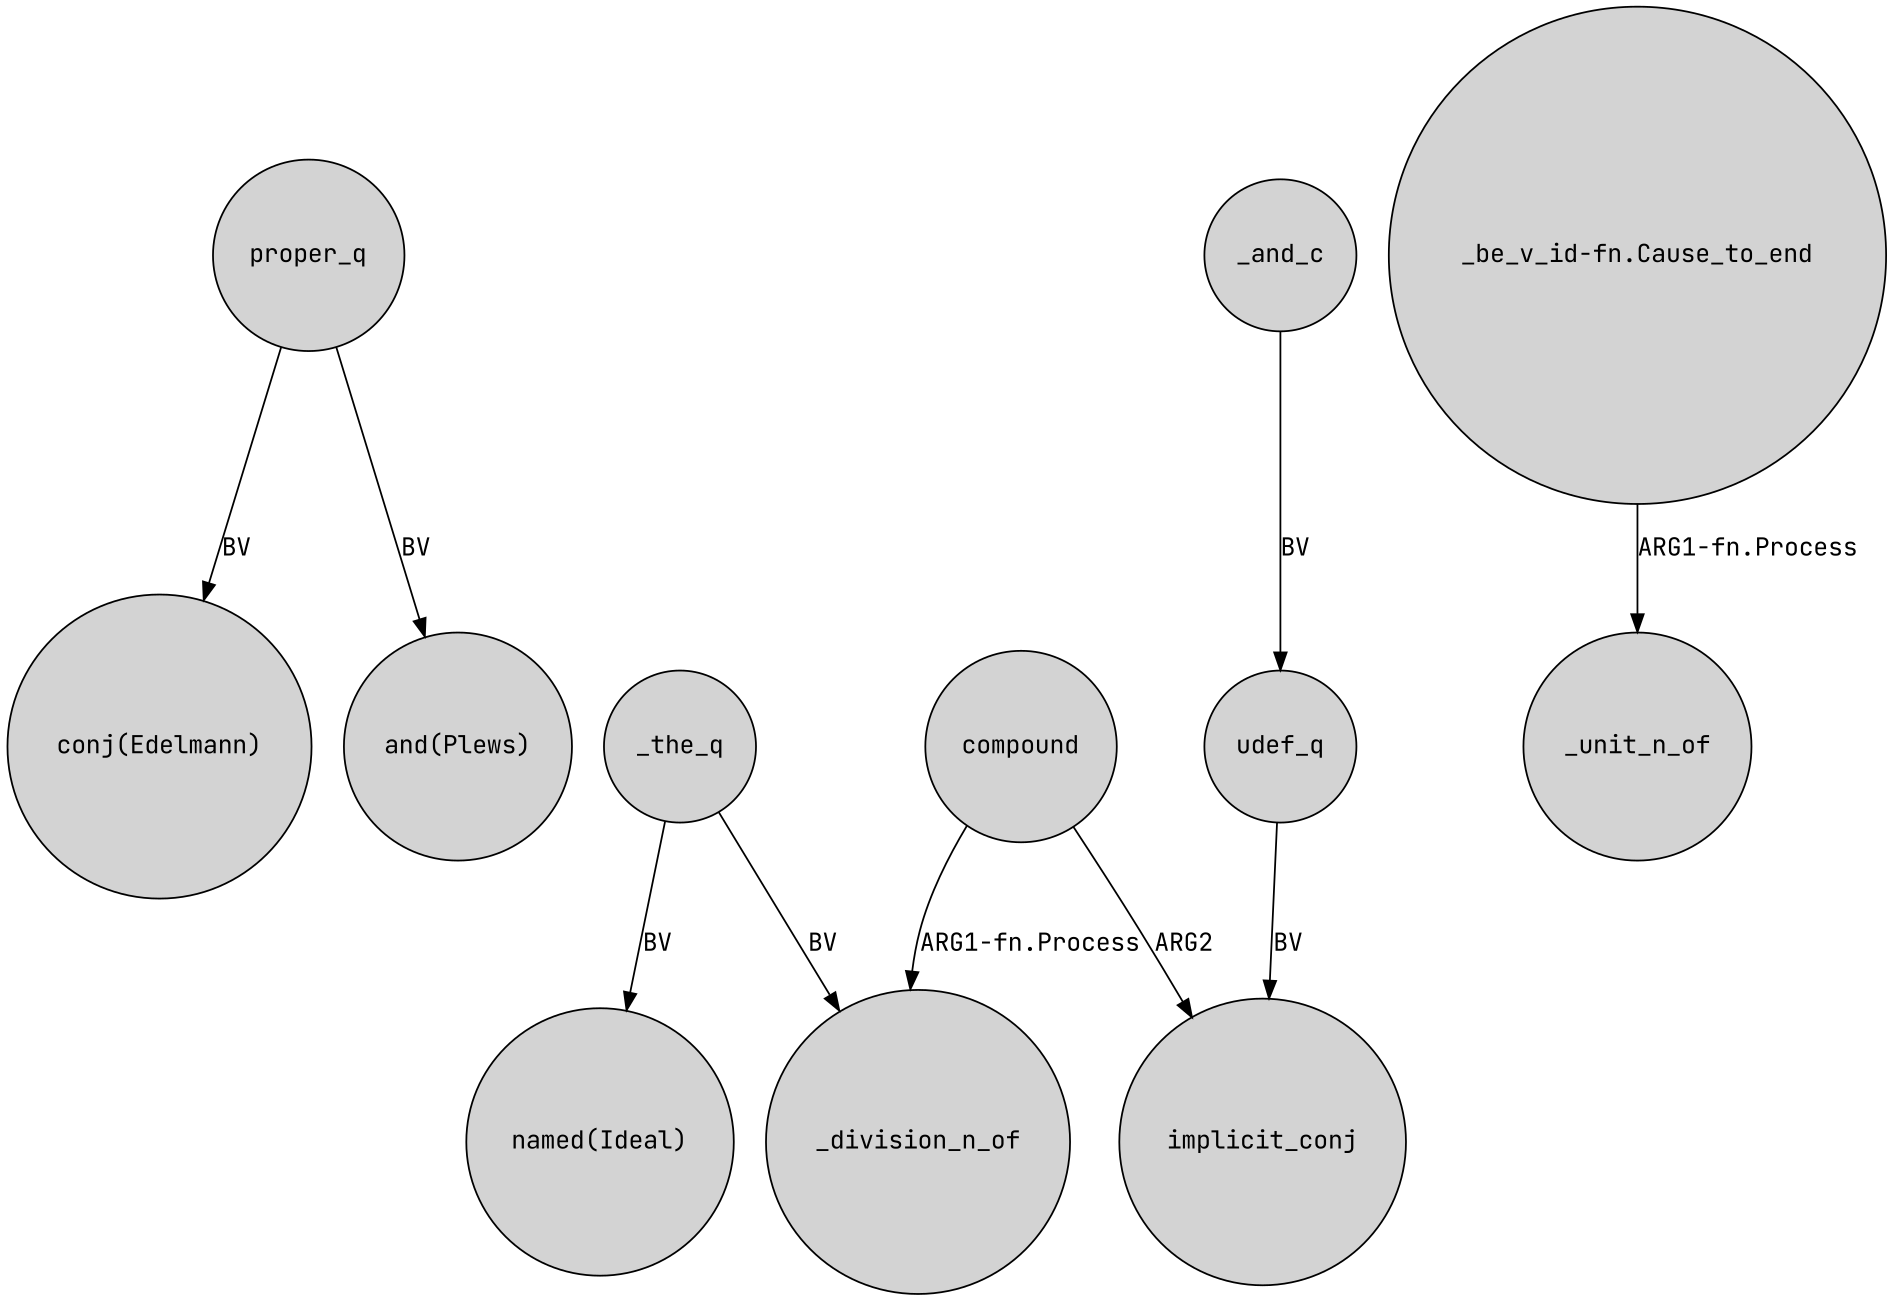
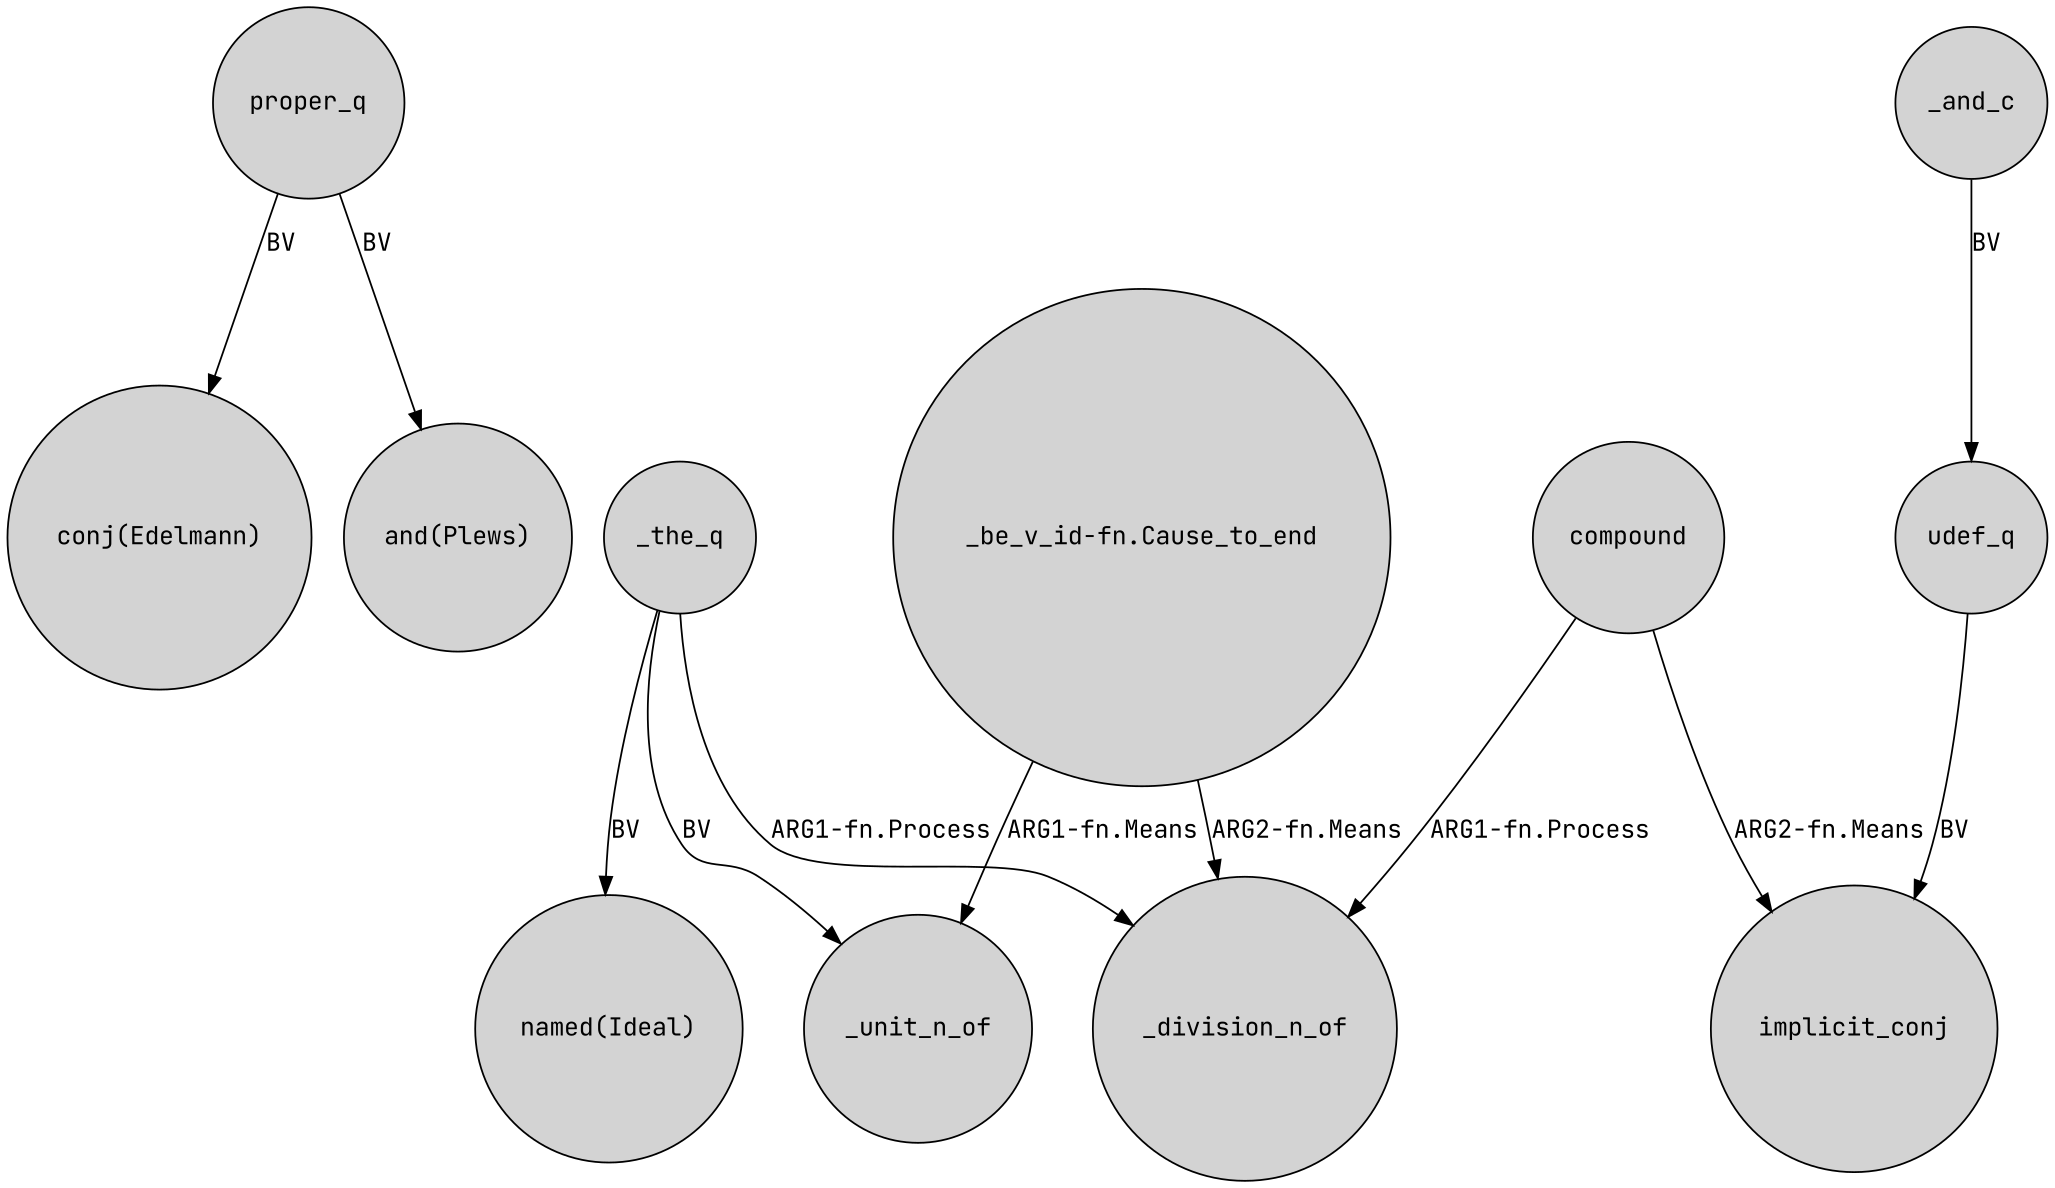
edge "_be_v_id-fn.Cause_to_end" -> "_unit_n_of": label "ARG1-fn.Process" -> "ARG1-fn.Means"
edge "_the_q" -> "_unit_n_of": added, label "BV"
edge "_be_v_id-fn.Cause_to_end" -> "_division_n_of": added, label "ARG2-fn.Means"
edge "_the_q" -> "_division_n_of": label "BV" -> "ARG1-fn.Process"
edge "compound" -> "implicit_conj": label "ARG2" -> "ARG2-fn.Means"
